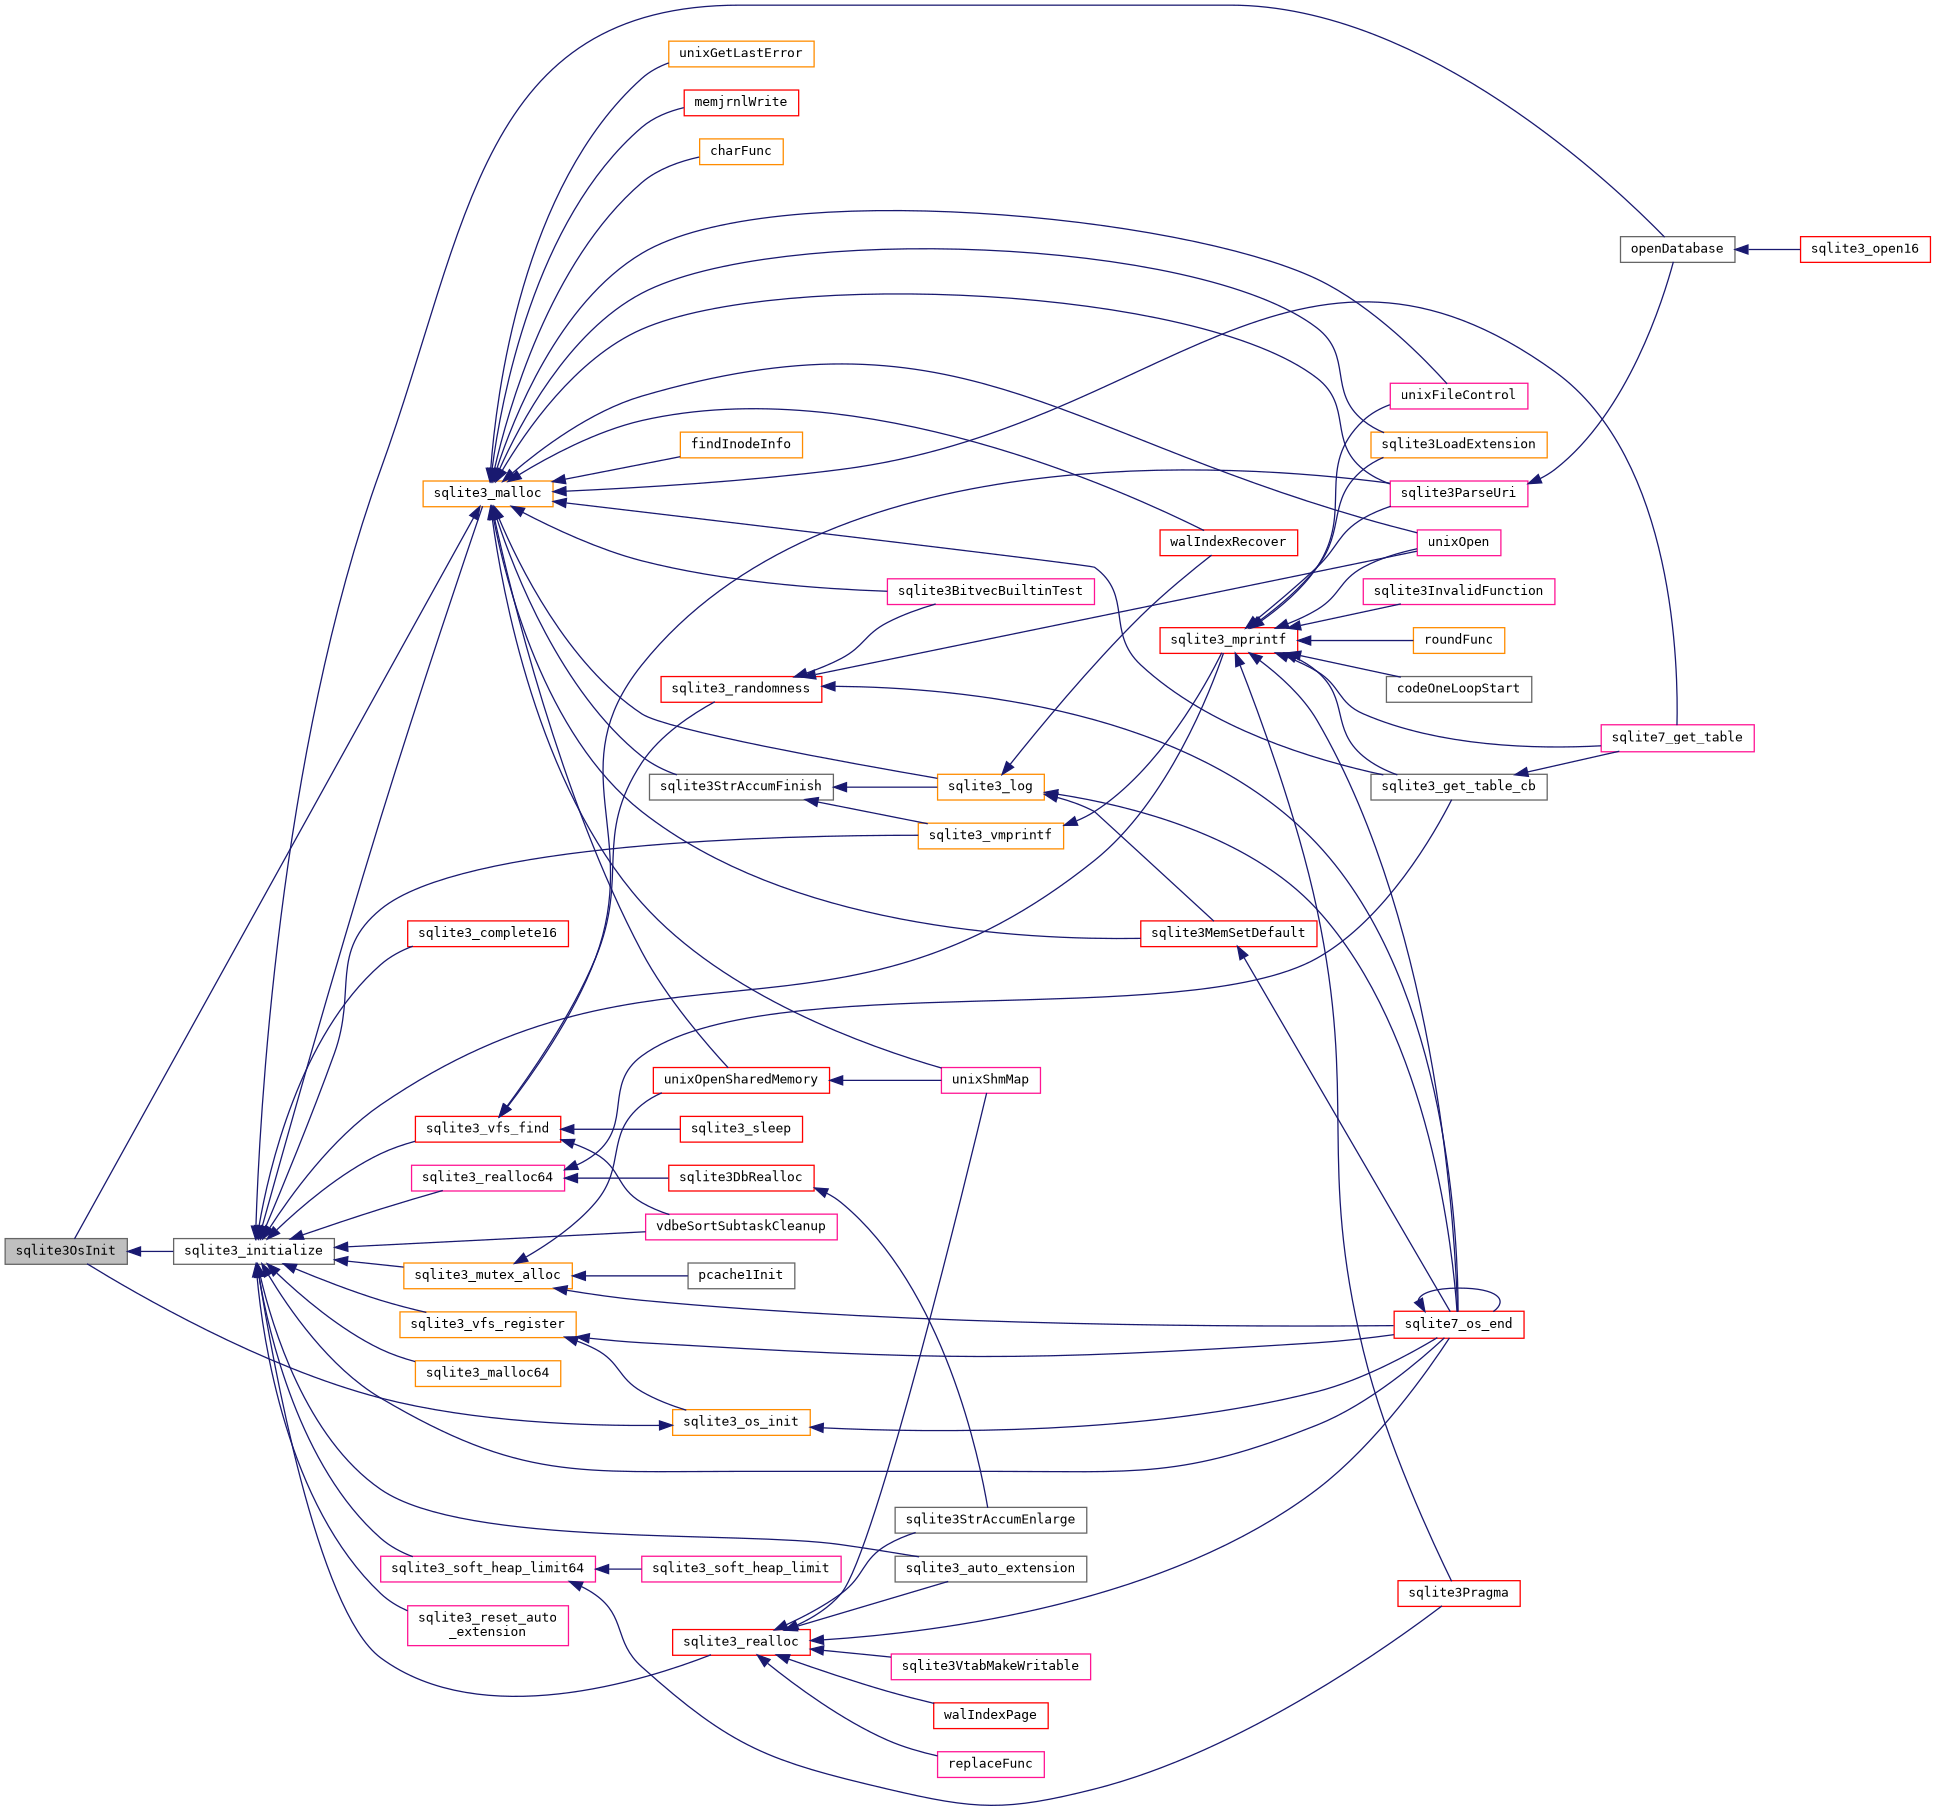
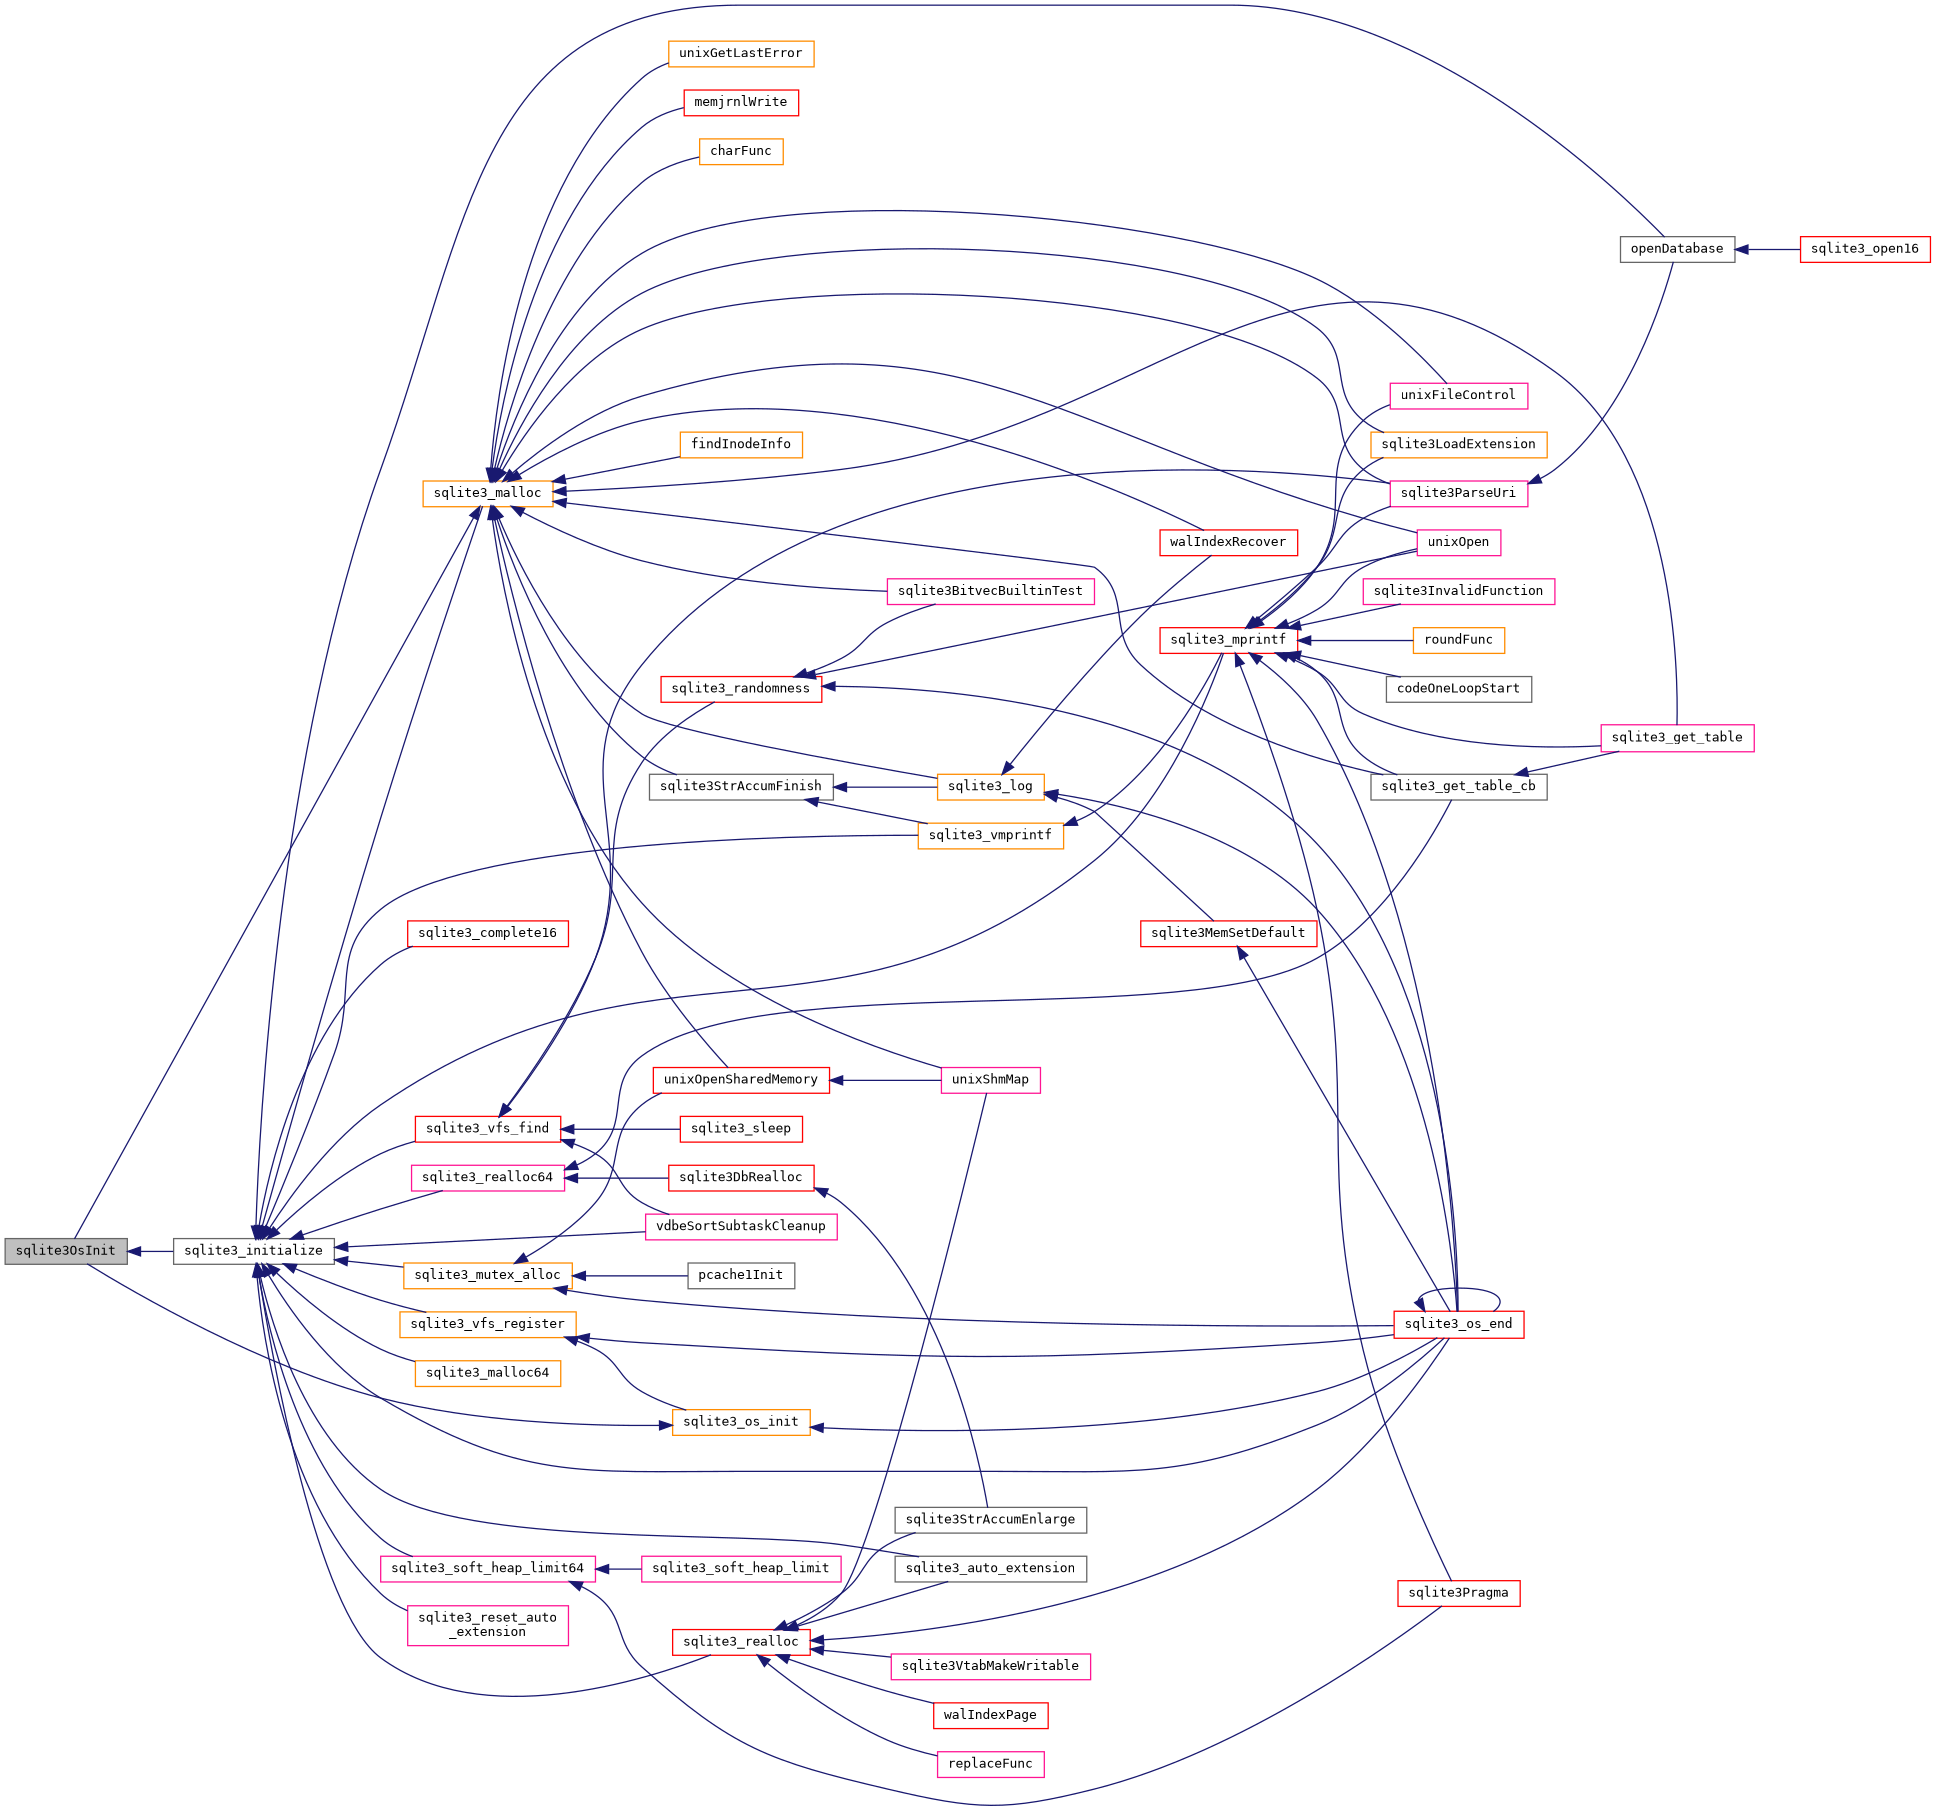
node "sqlite7_get_table": label "sqlite7_get_table" -> "sqlite3_get_table"
edge "sqlite3MemSetDefault" -> "sqlite3_malloc": removed
node "sqlite7_os_end": label "sqlite7_os_end" -> "sqlite3_os_end"
